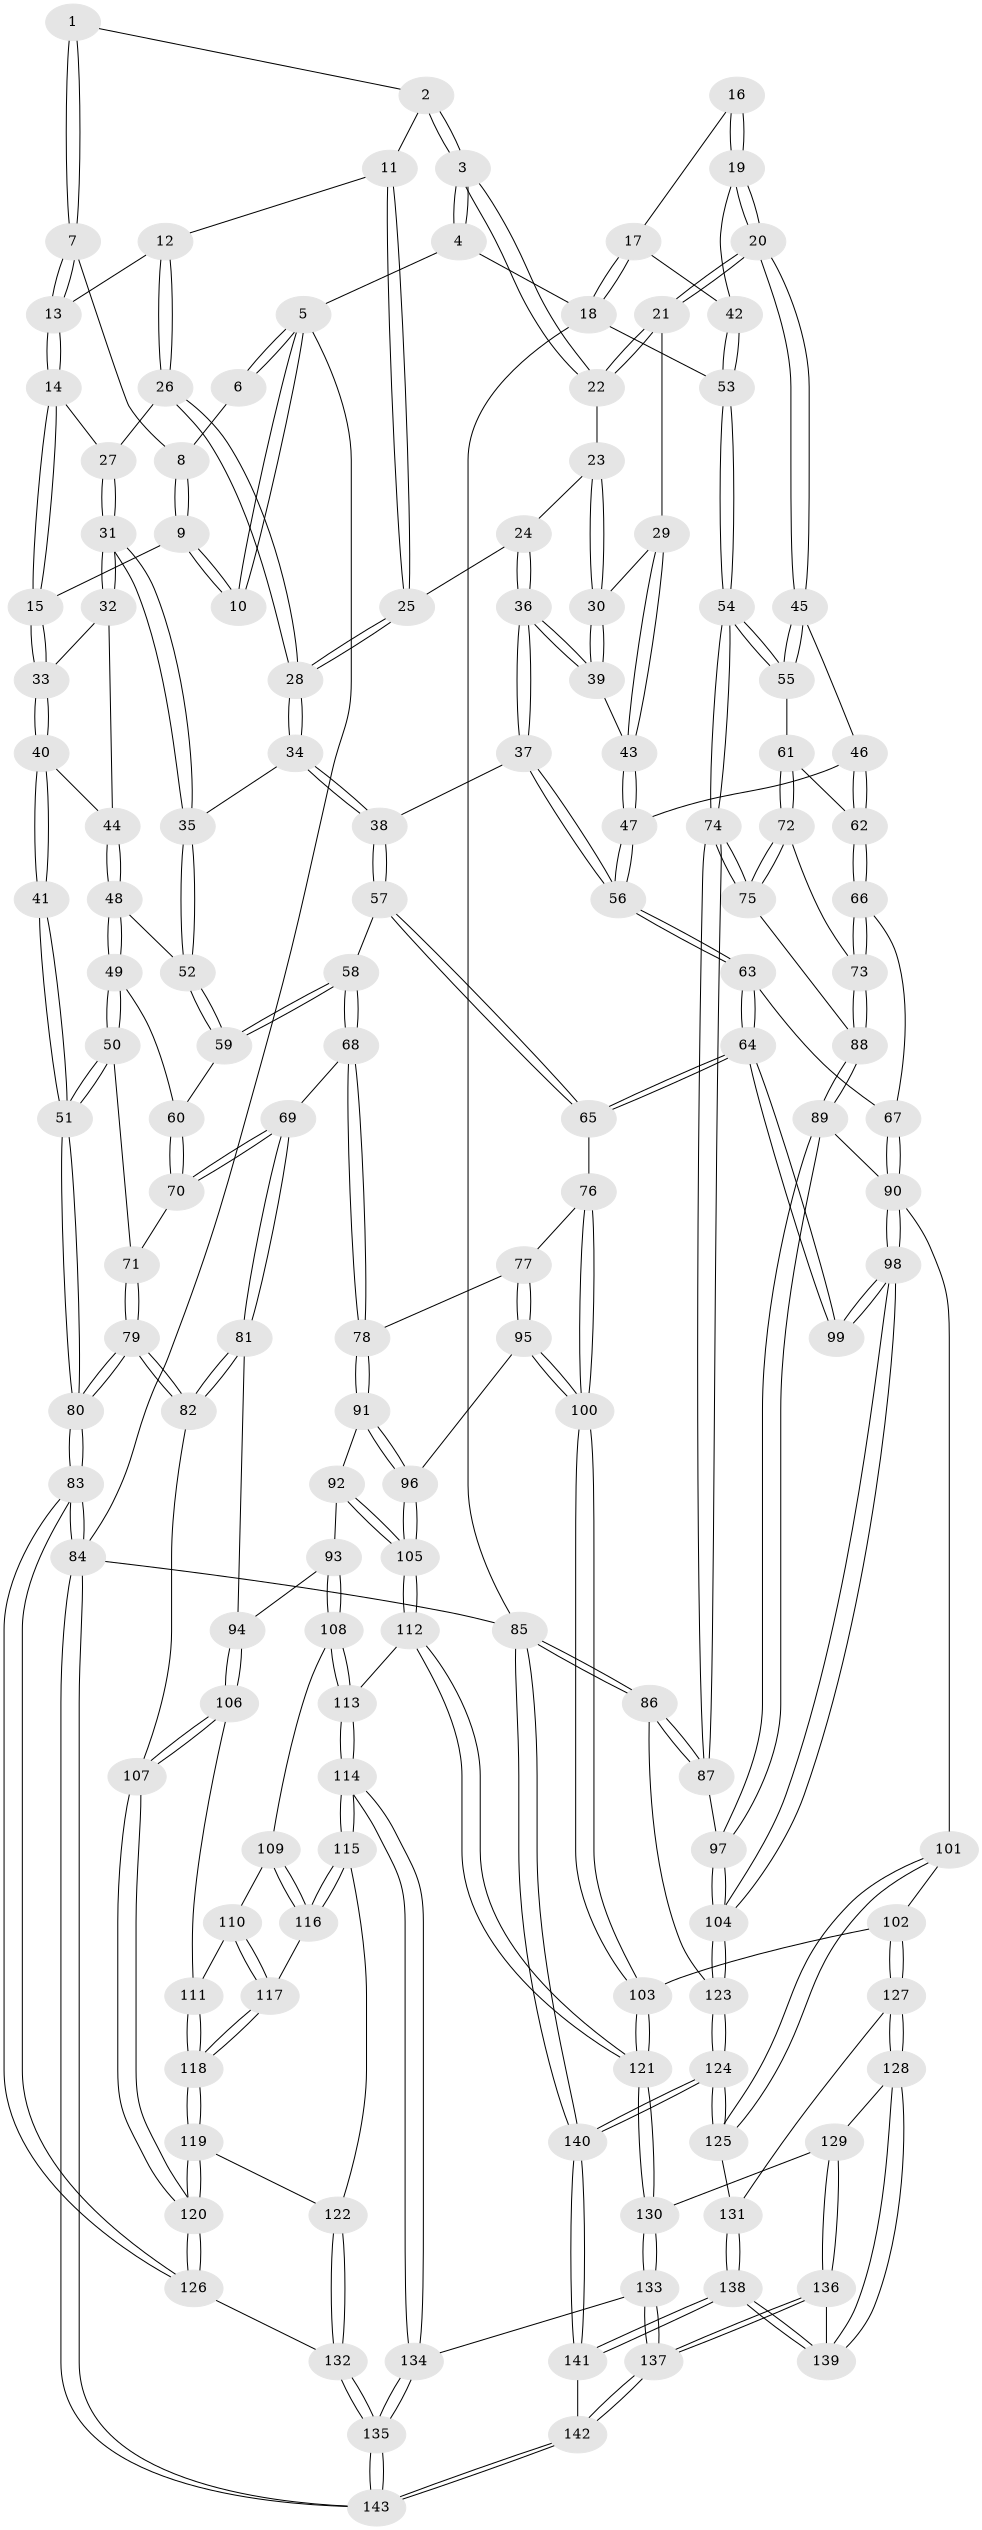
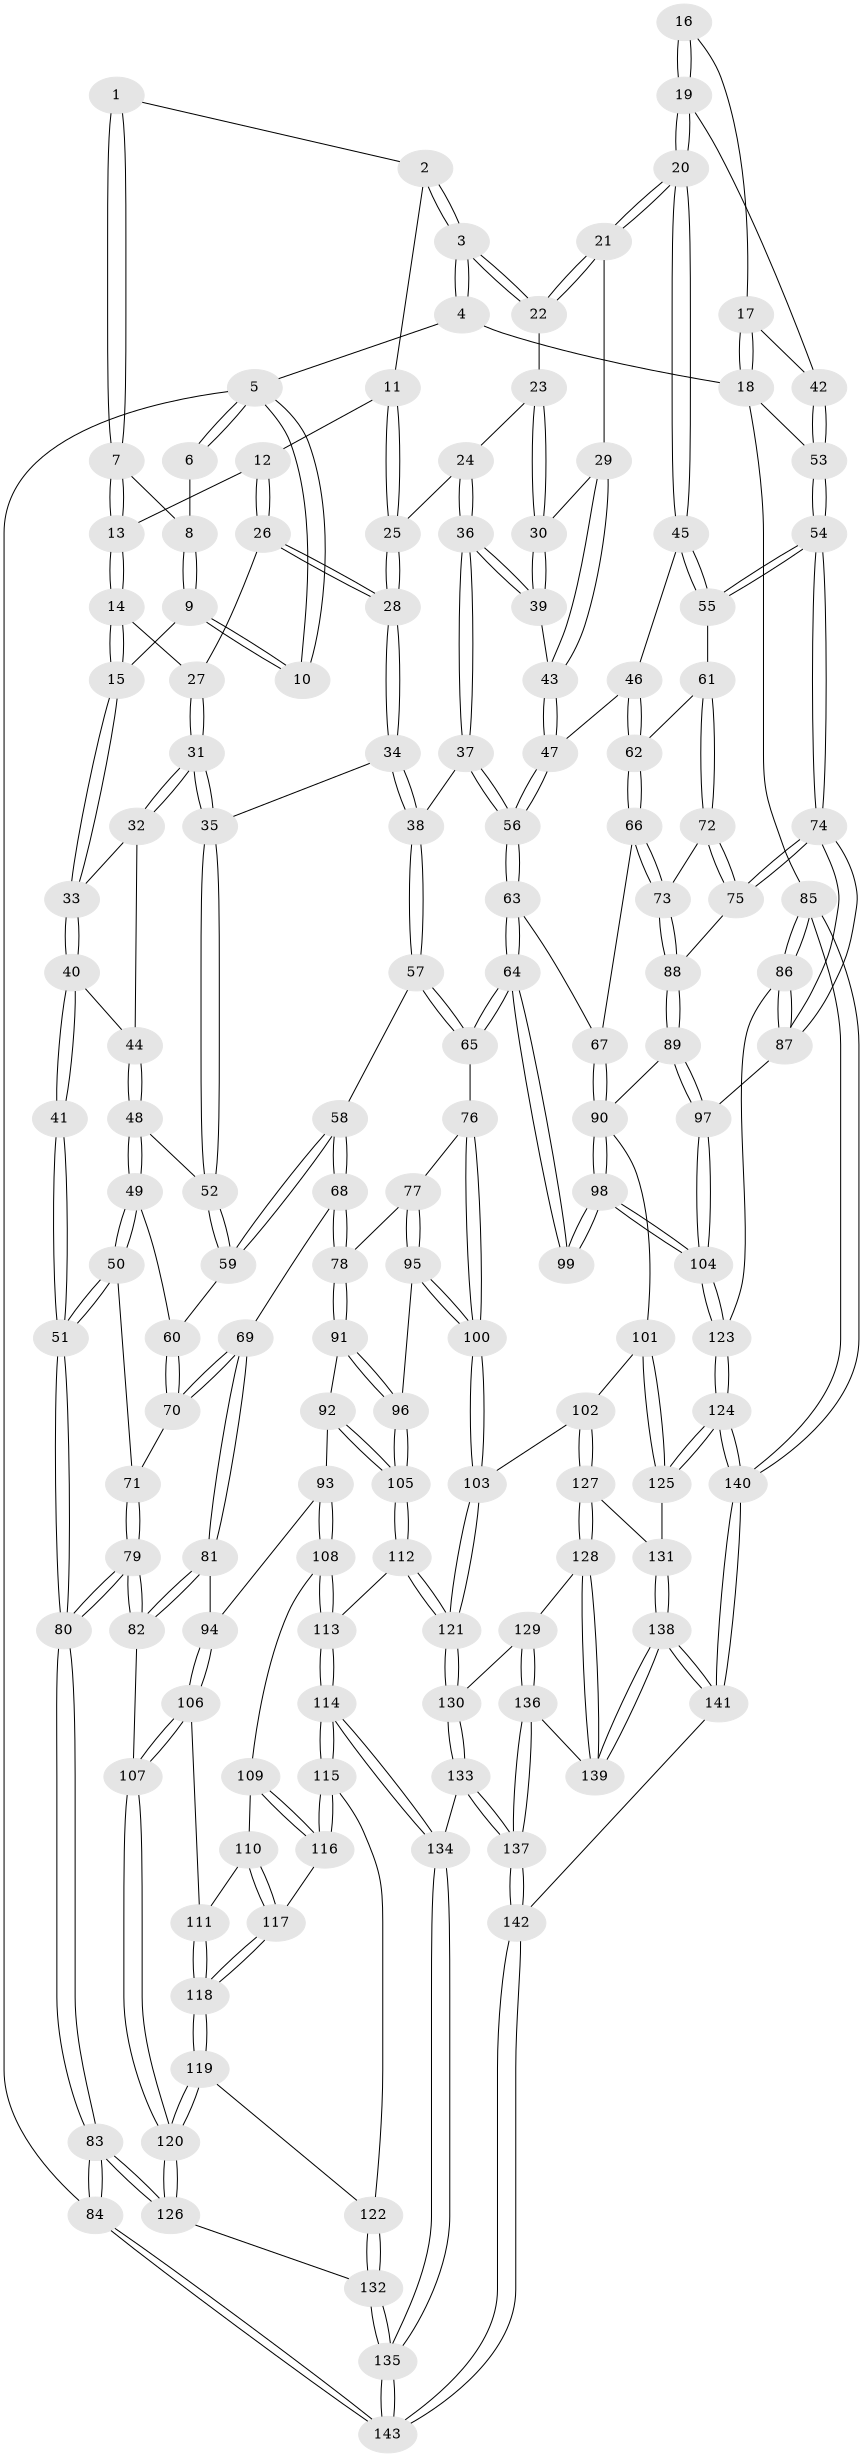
edge "84" -- "85": removed
